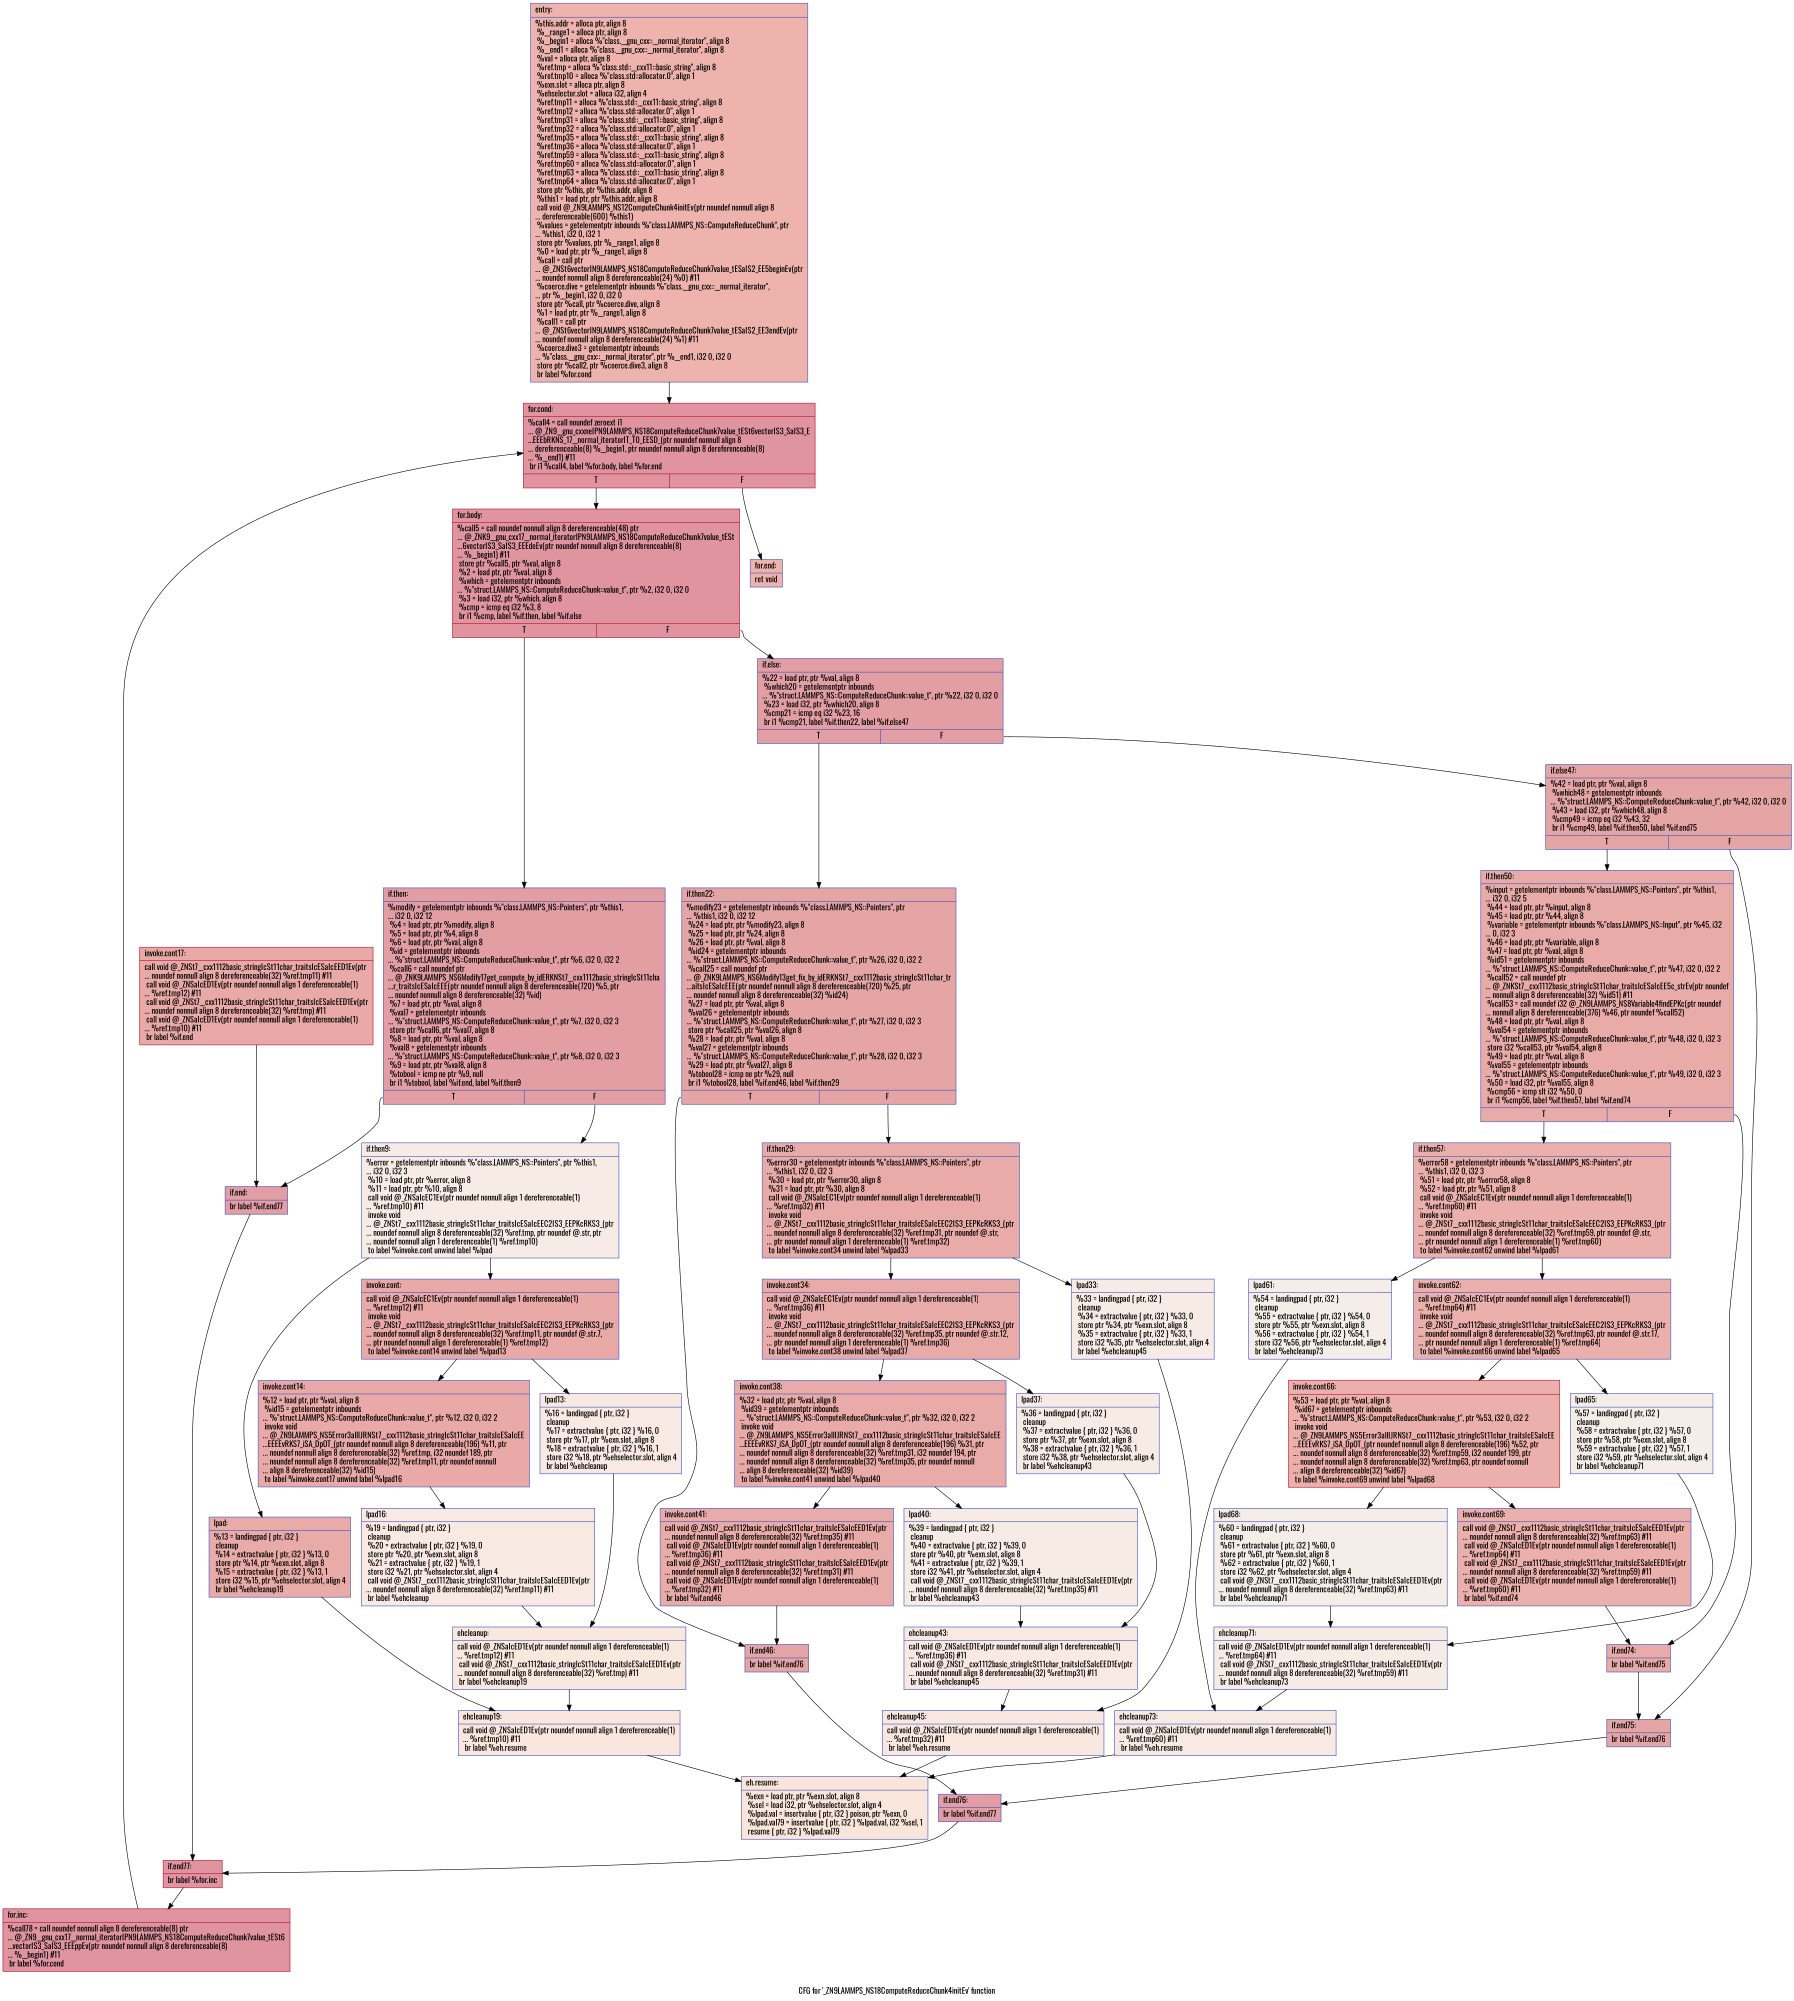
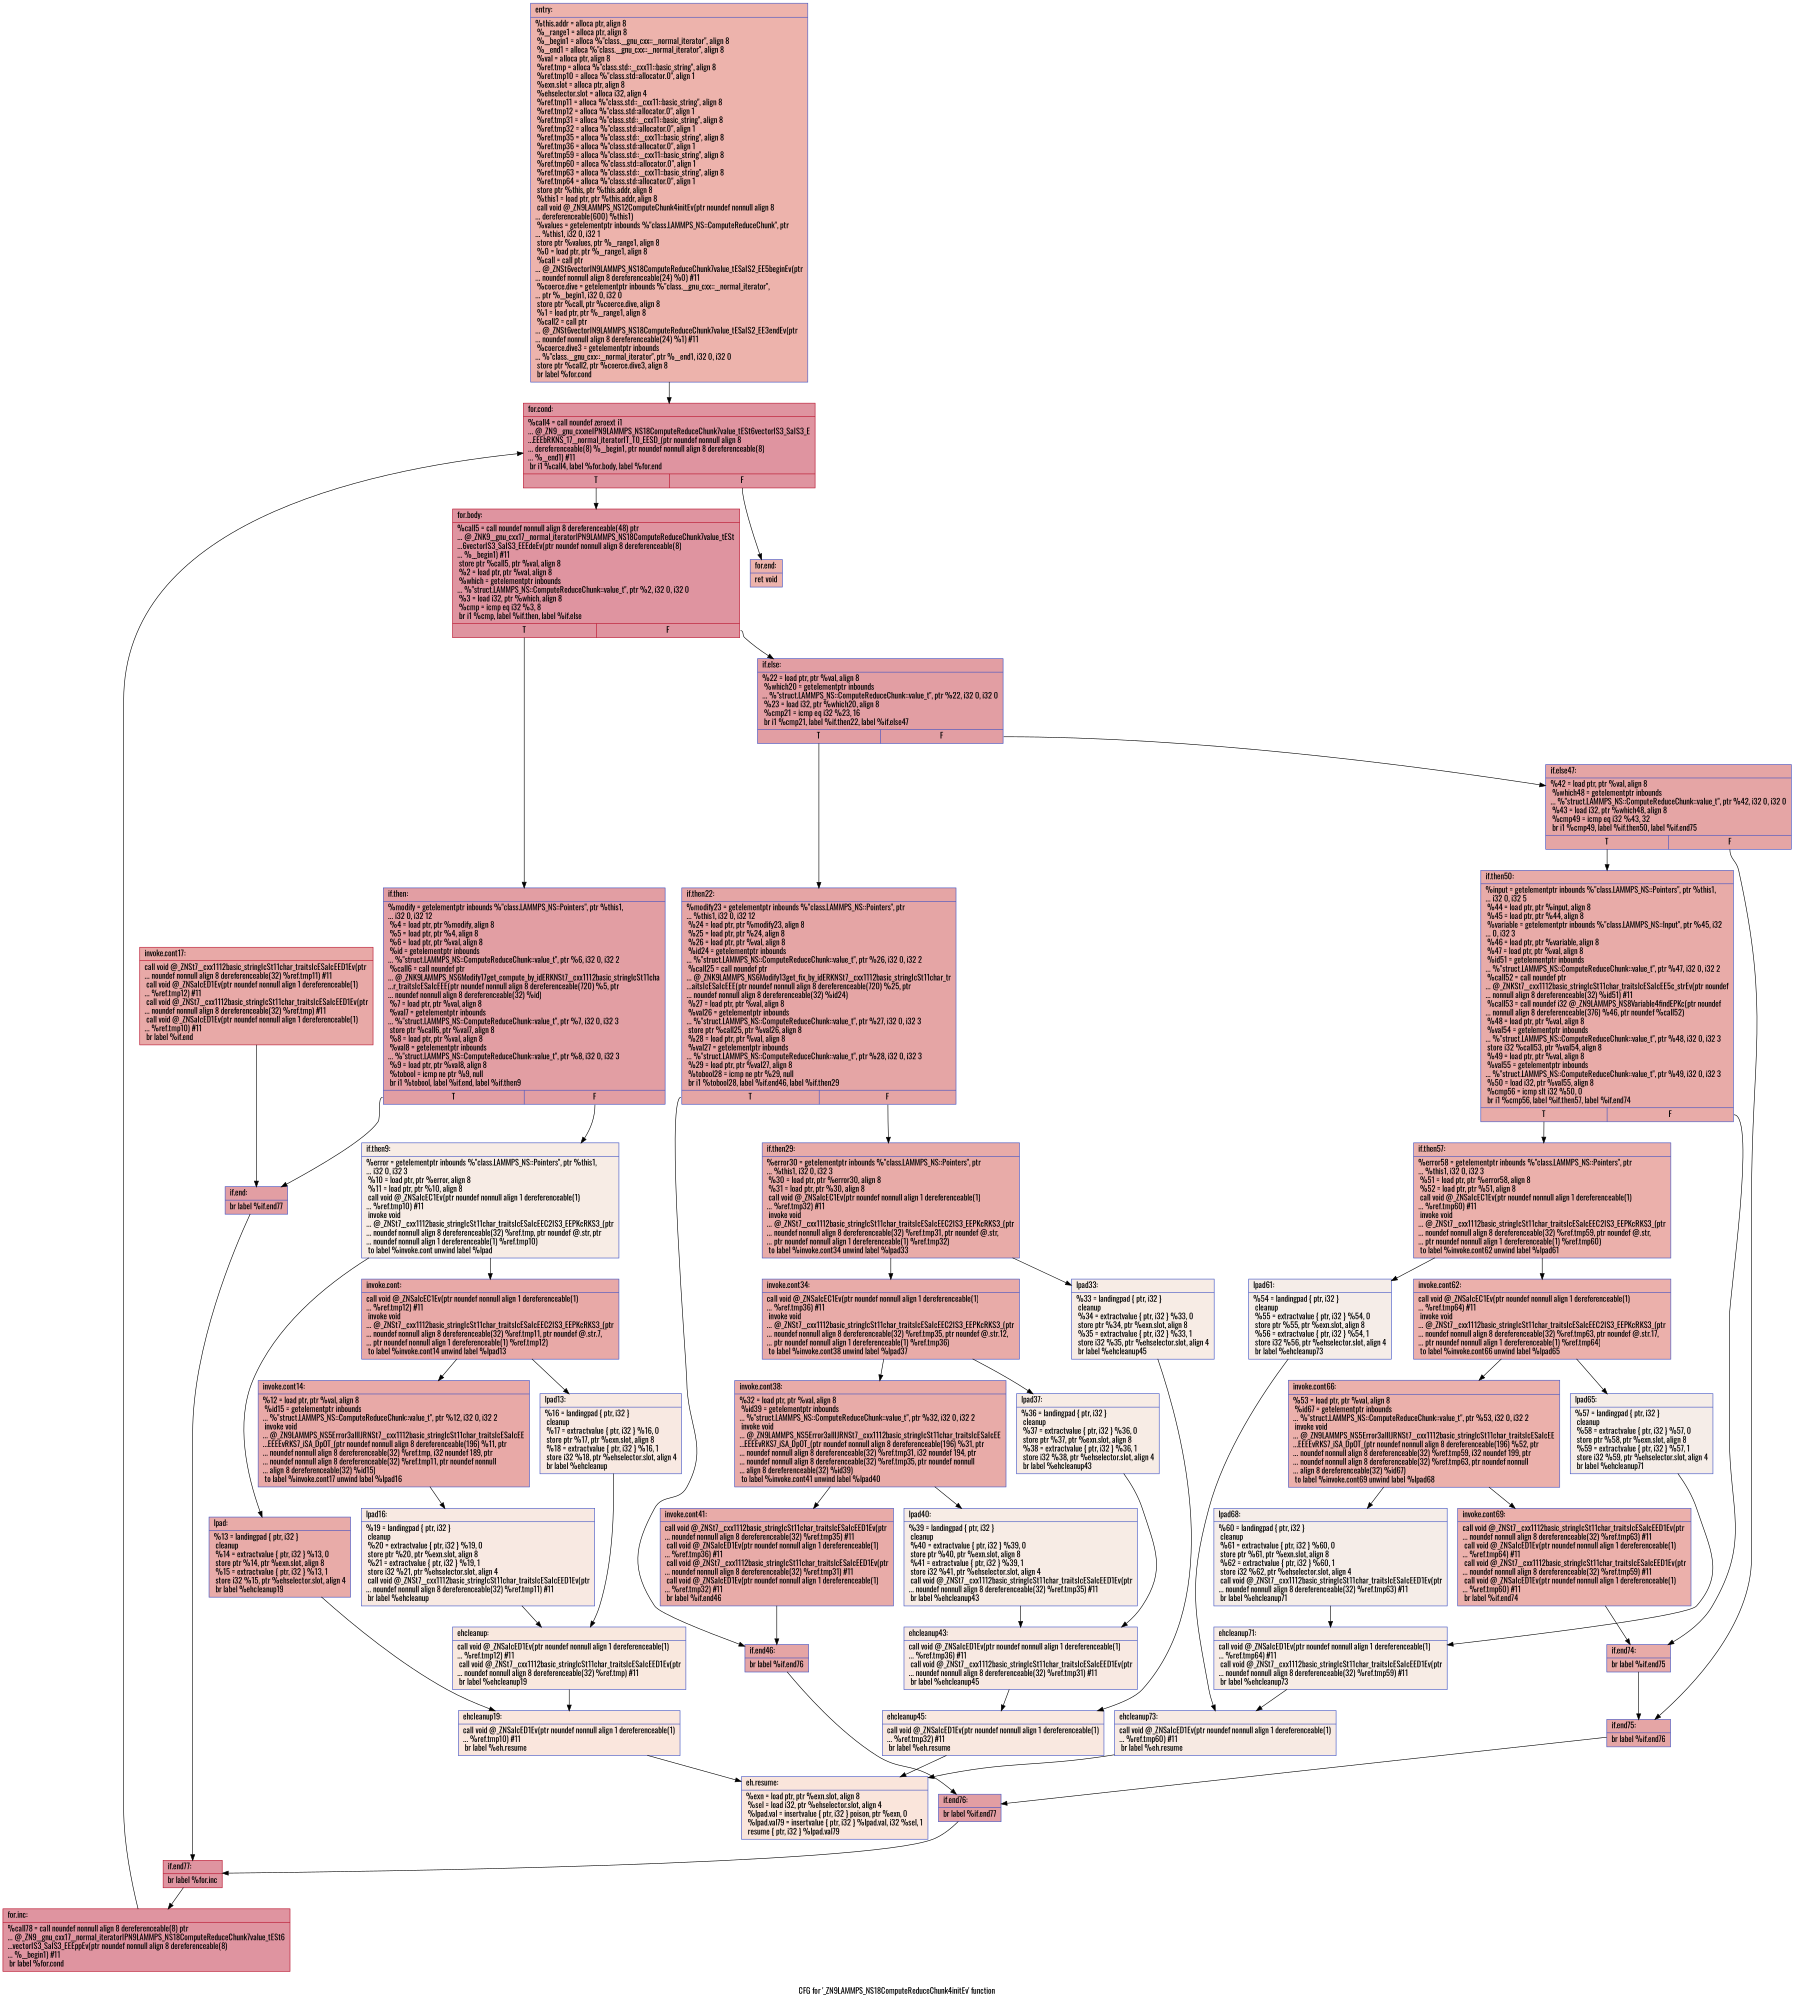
node "entry:": text "%call1 = call ptr" -> "%call2 = call ptr"
node "invoke.cont66:": color #b70d28ff -> #3d50c3ff
